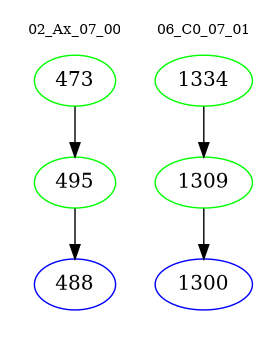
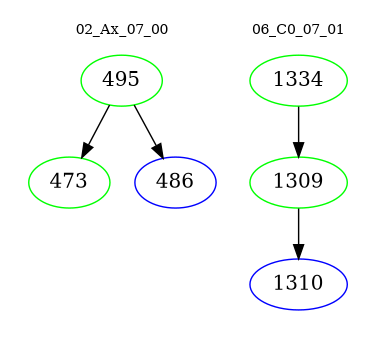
edge "473" -> "495": reversed
node "488": label "488" -> "486"
node "1300": label "1300" -> "1310"
